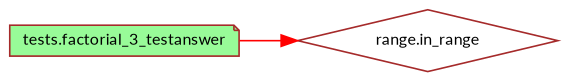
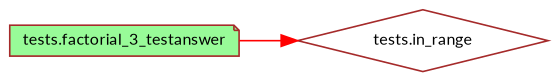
node "range.in_range": label "range.in_range" -> "tests.in_range"
